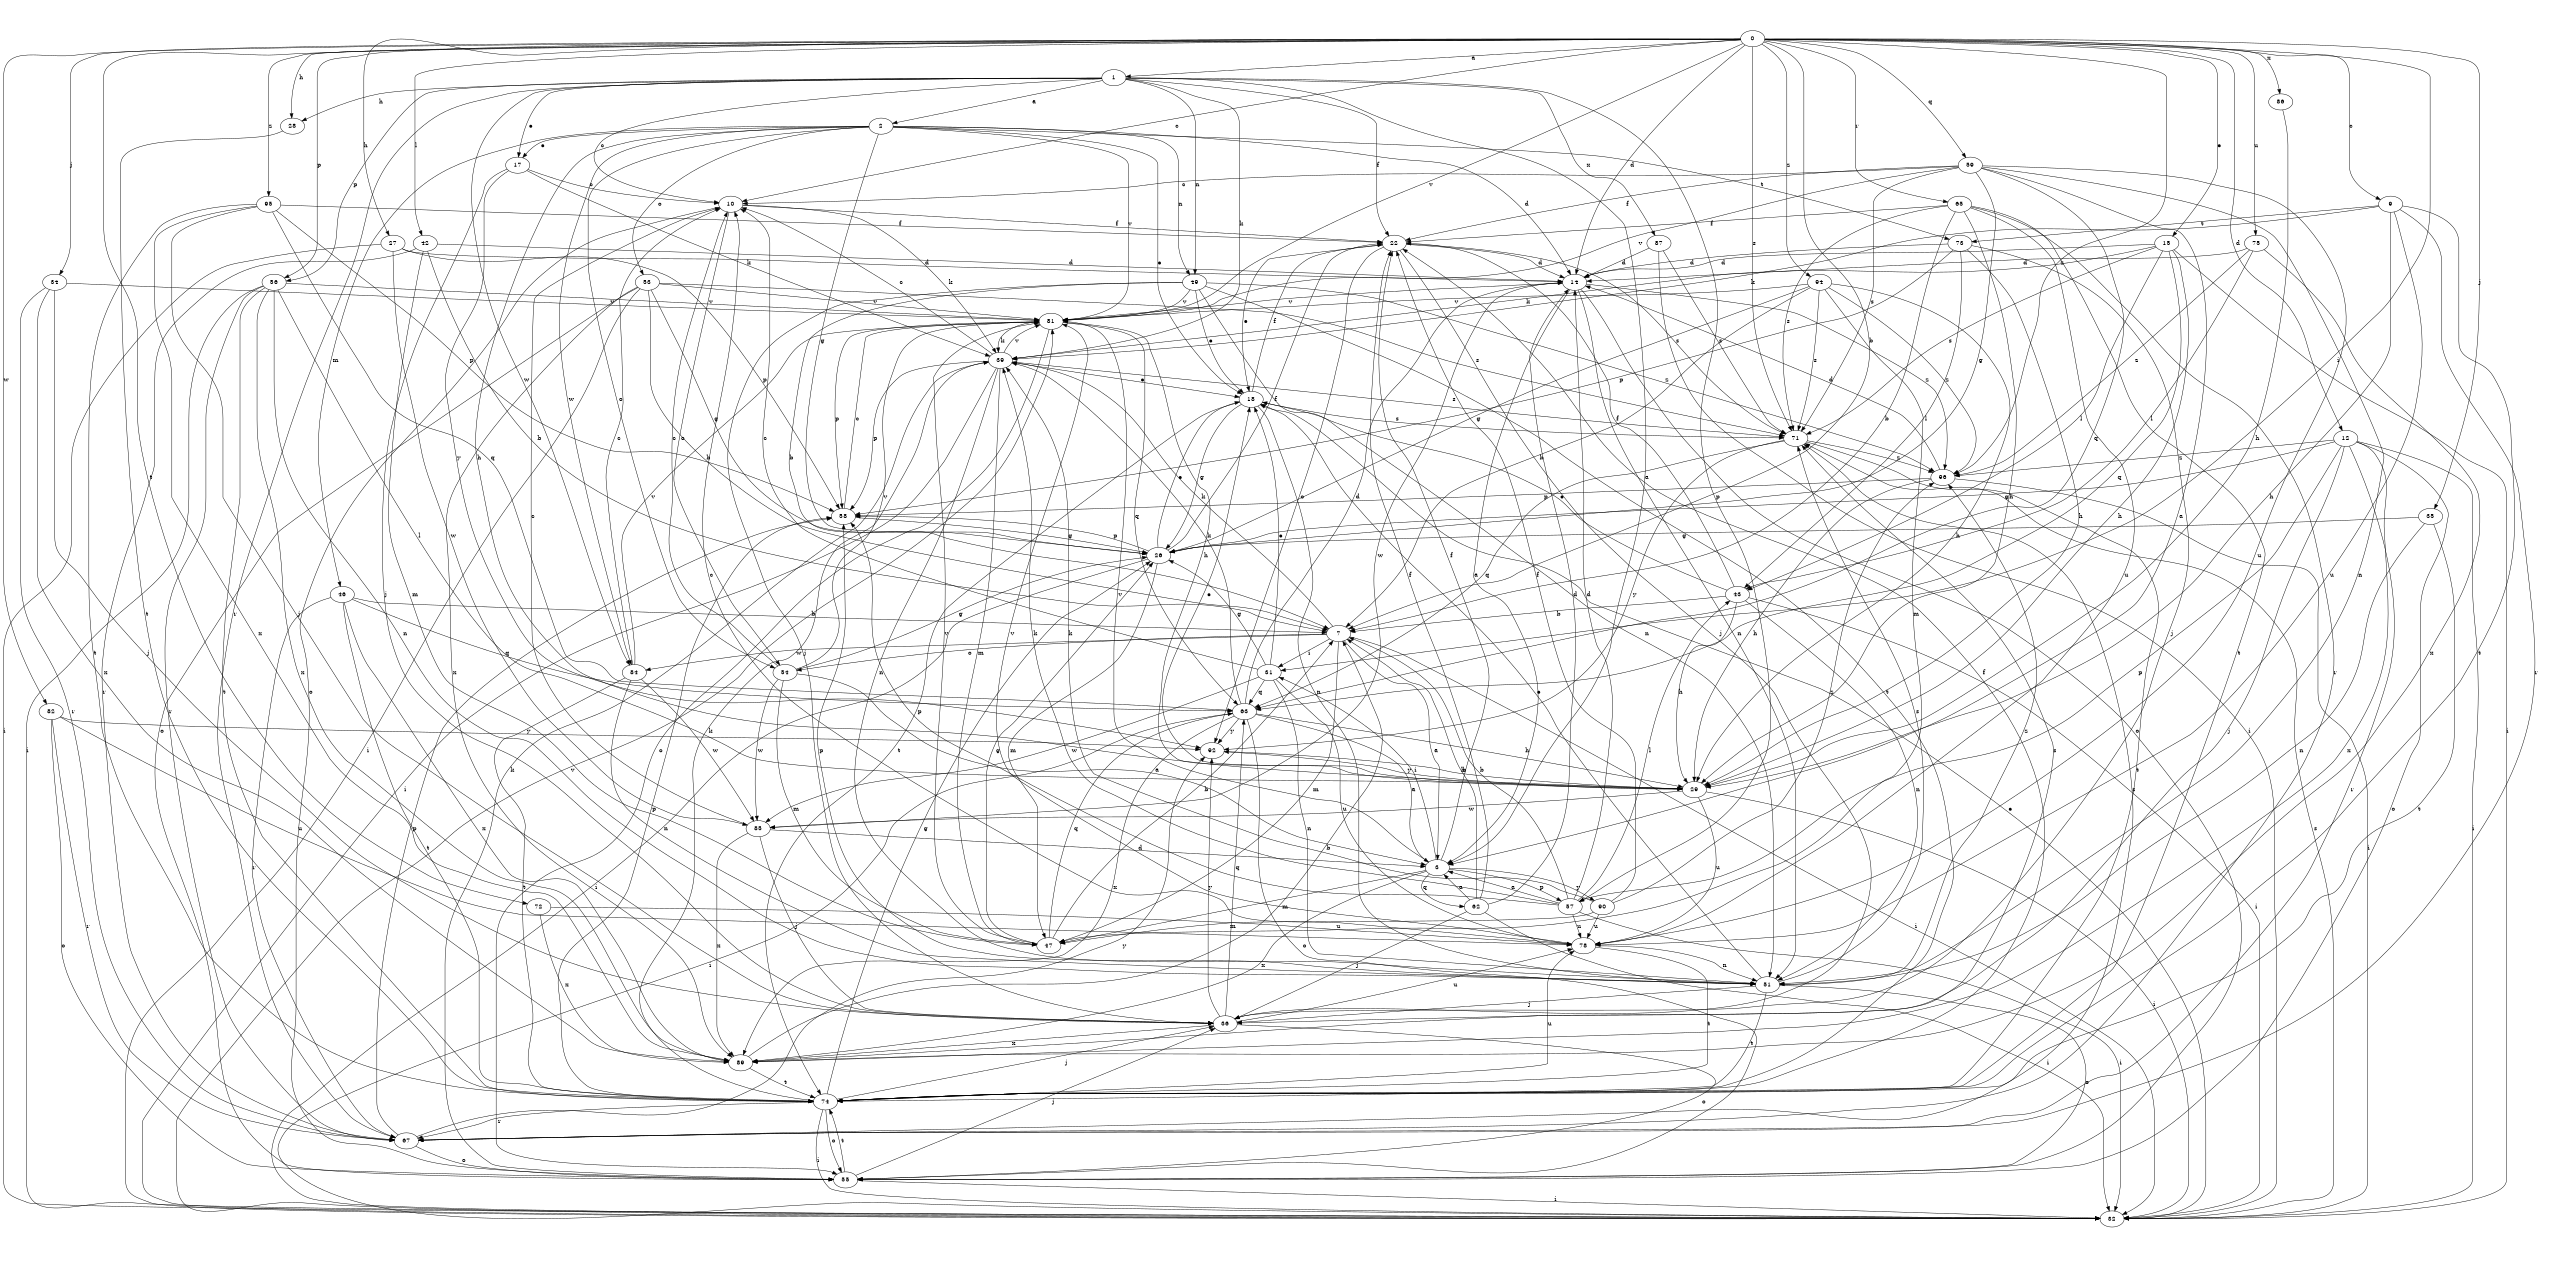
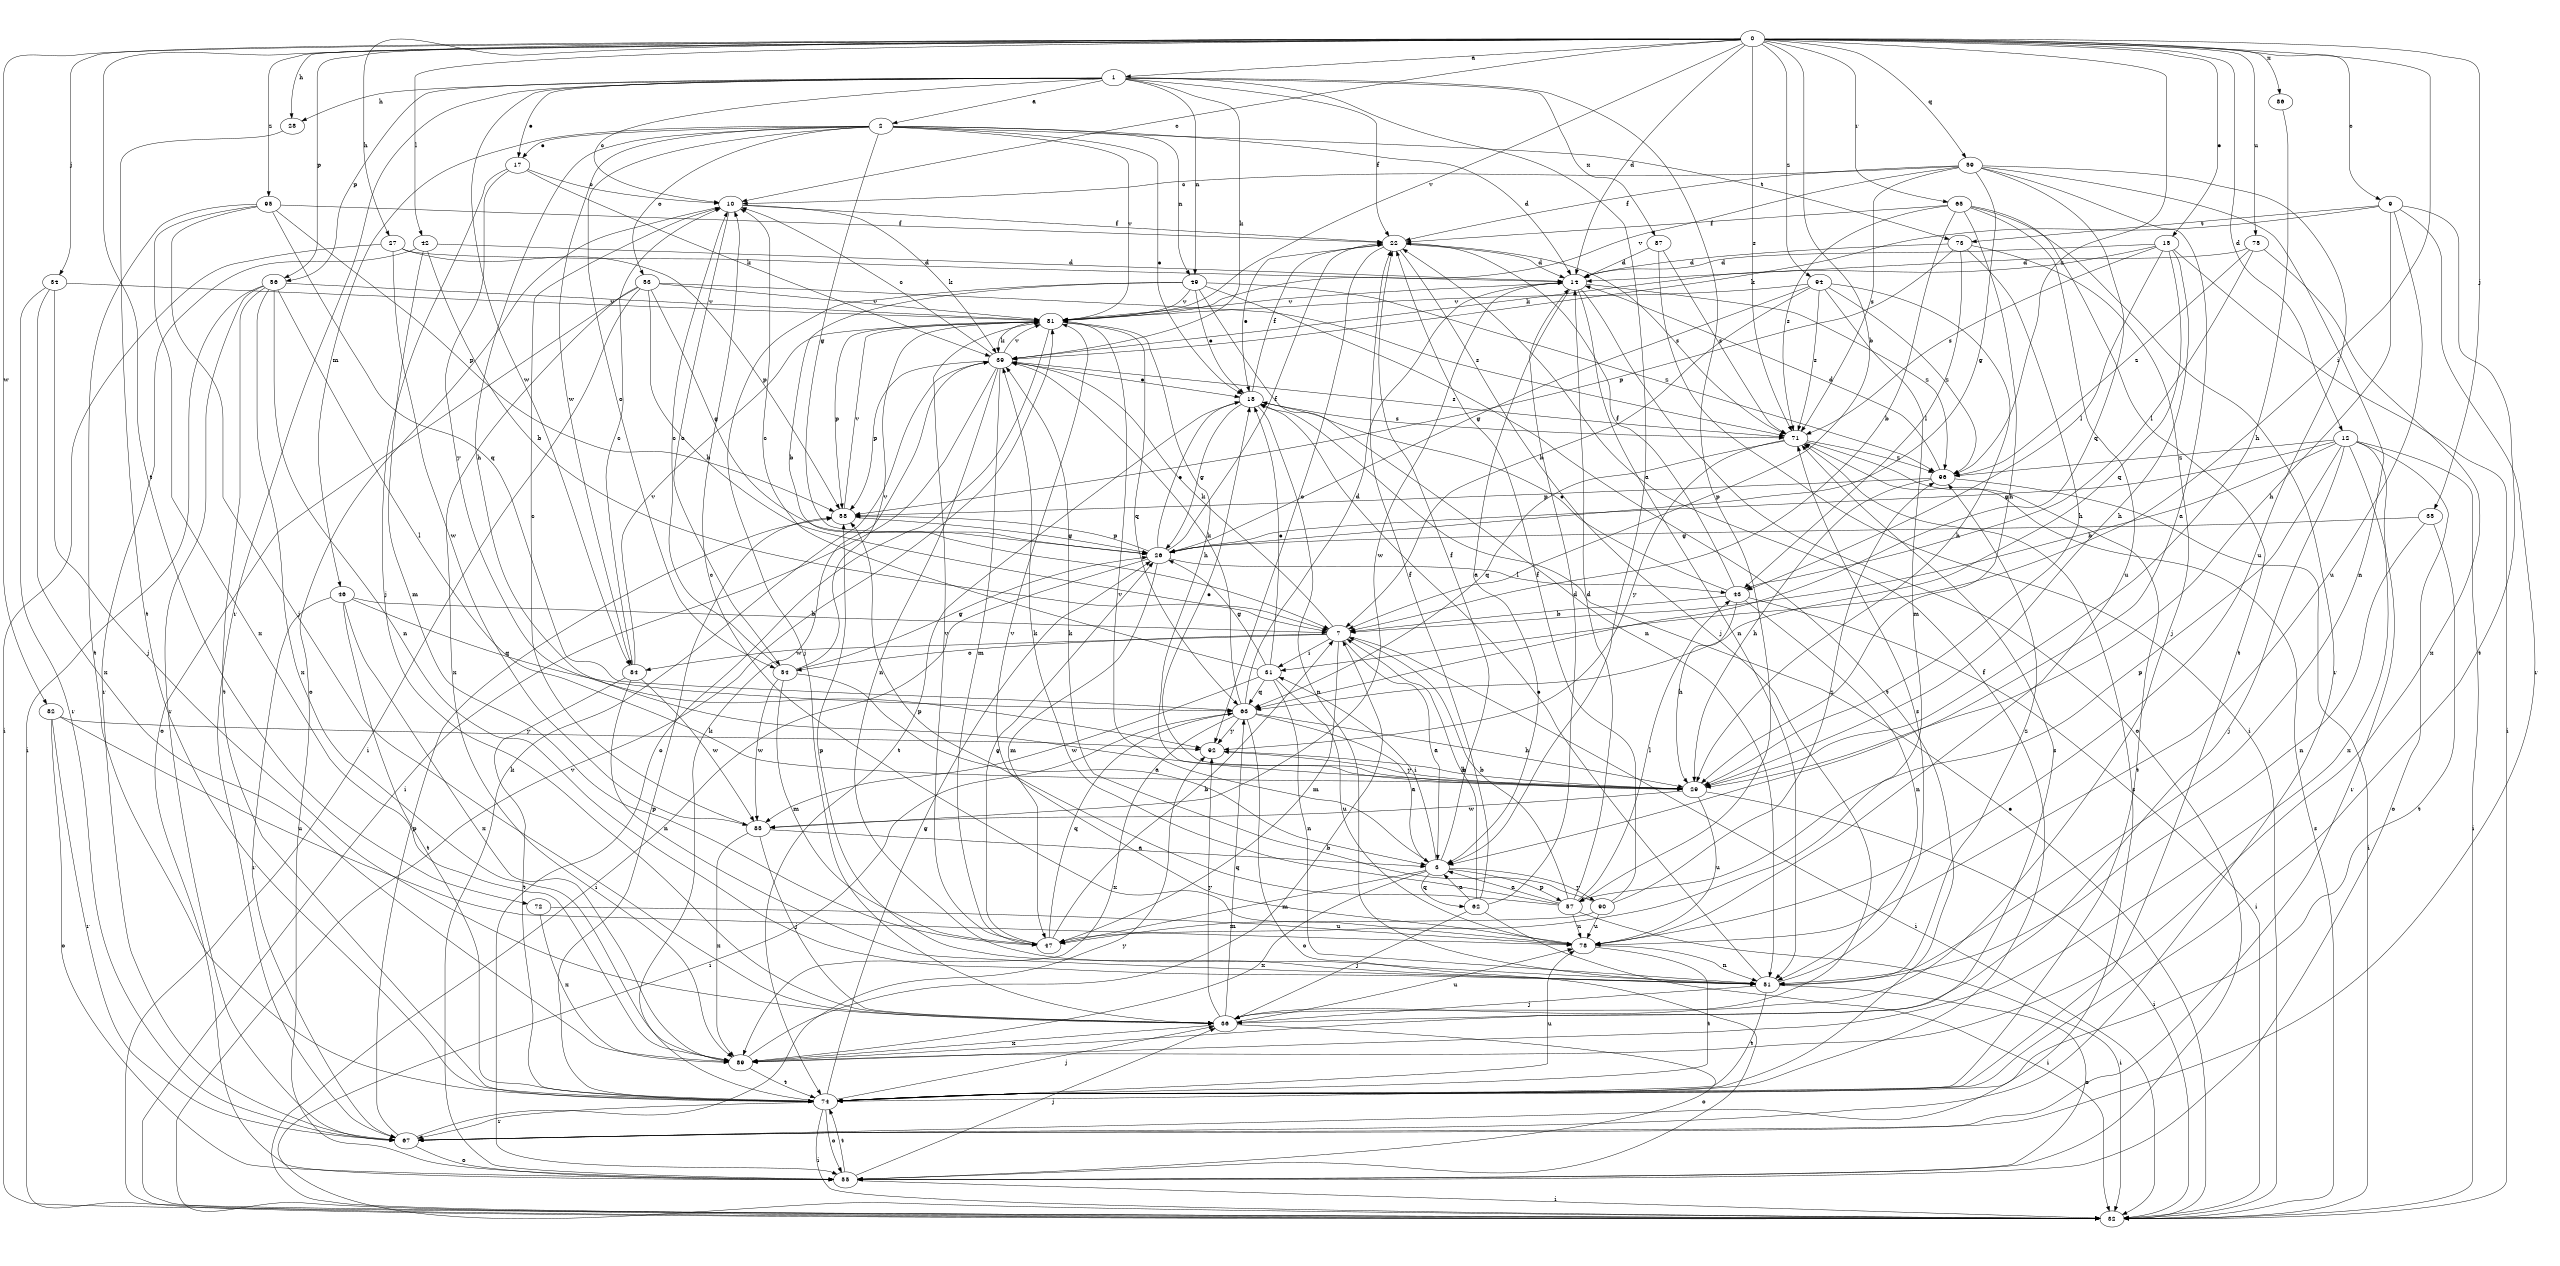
edge "58" -> "81": label "c" -> "v"
edge "26" -> "43": added, label "l"
edge "12" -> "7": added, label "b"
edge "85" -> "3": label "d" -> "a"
